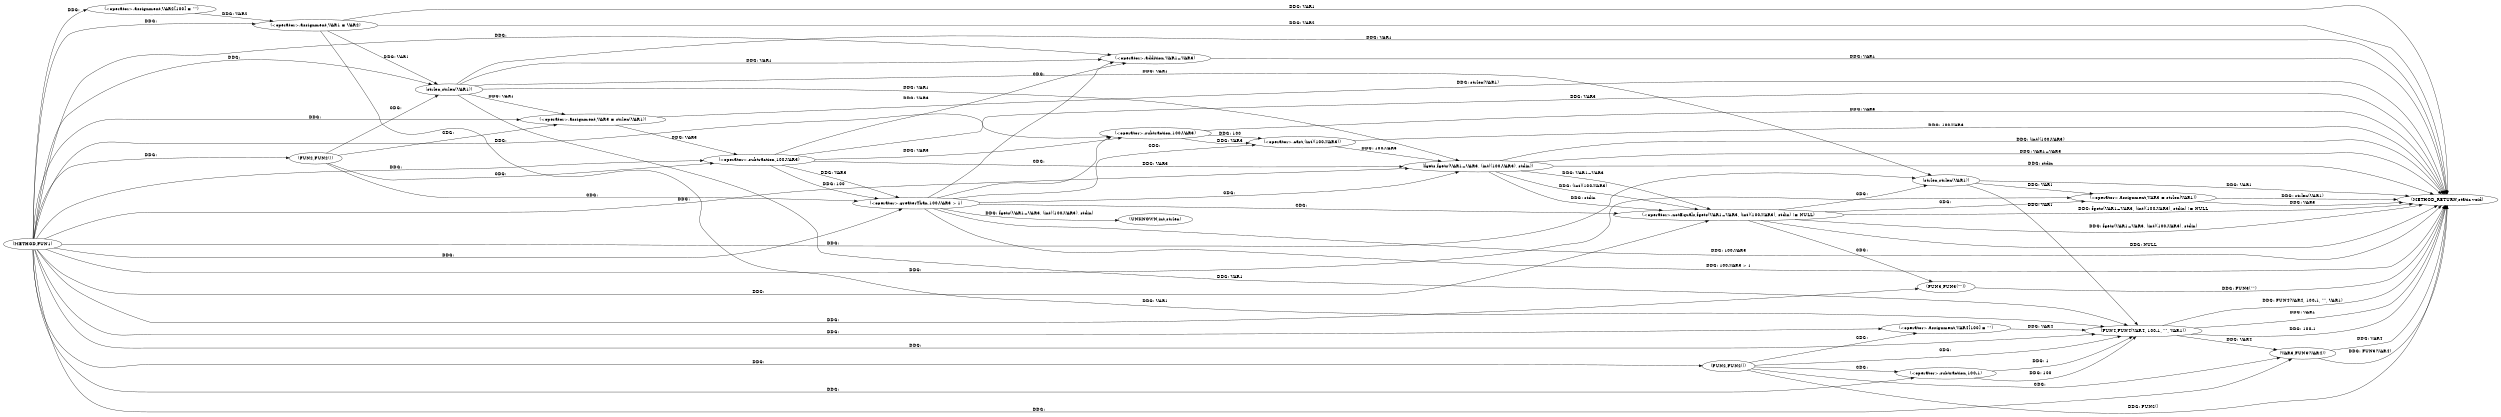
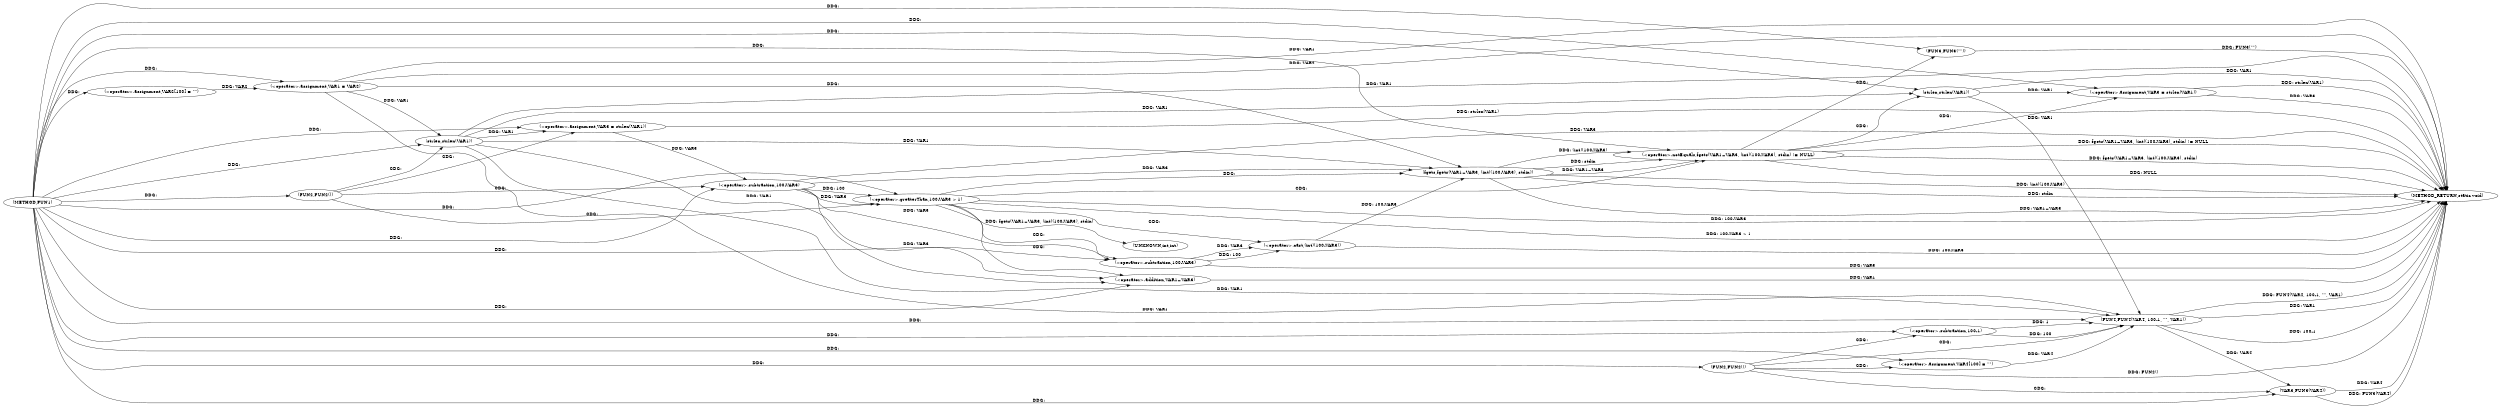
edge "(<operator>.greaterThan,100-VAR3 > 1)" -> "(fgets,fgets(VAR1+VAR3, (int)(100-VAR3), stdin))": label "CDG: " -> "DDG: "
edge "(METHOD,FUN1)" -> "(fgets,fgets(VAR1+VAR3, (int)(100-VAR3), stdin))": now "(<operator>.assignment,VAR1 = VAR2)" -> "(fgets,fgets(VAR1+VAR3, (int)(100-VAR3), stdin))"
node "(UNKNOWN,int,strlen)": label "(UNKNOWN,int,strlen)" -> "(UNKNOWN,int,int)"
